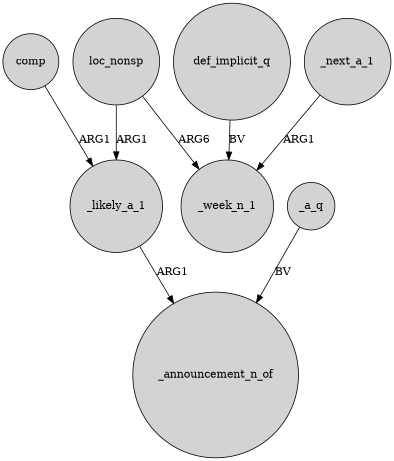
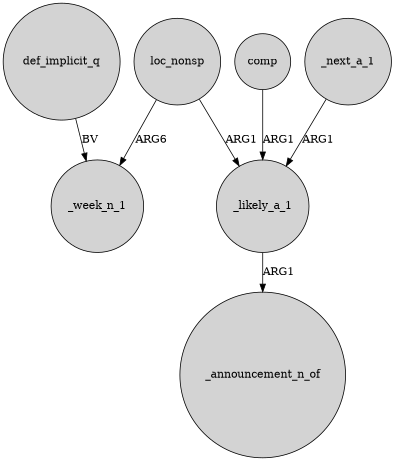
edge "_next_a_1" -> "_week_n_1": now "_next_a_1" -> "_likely_a_1"
node "_a_q": removed
